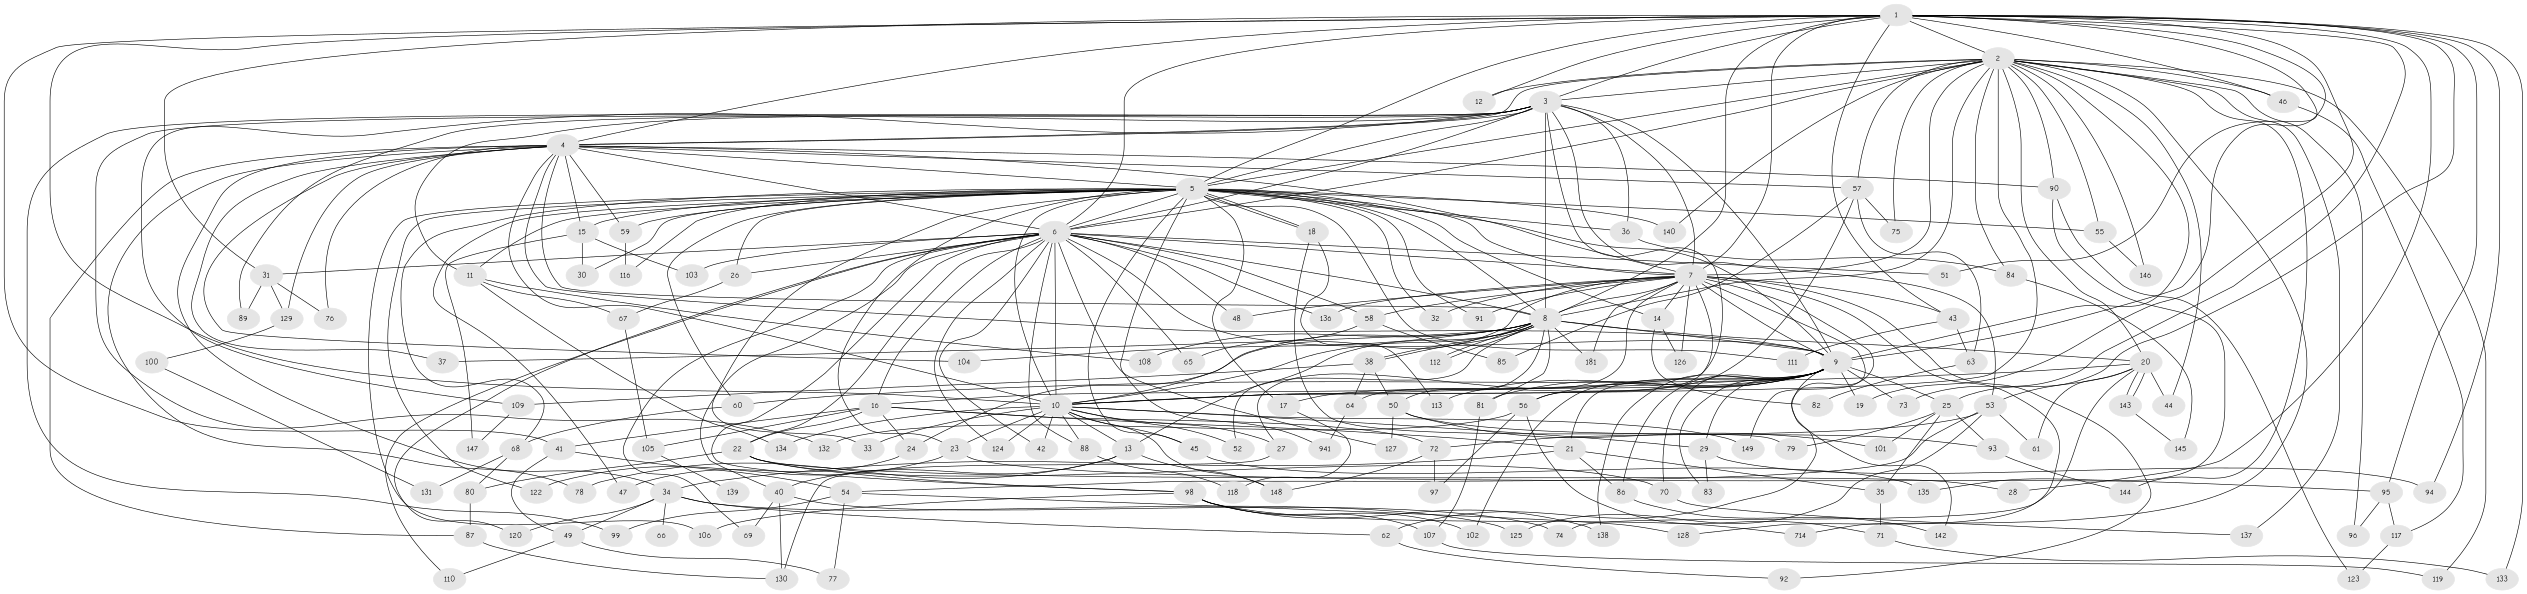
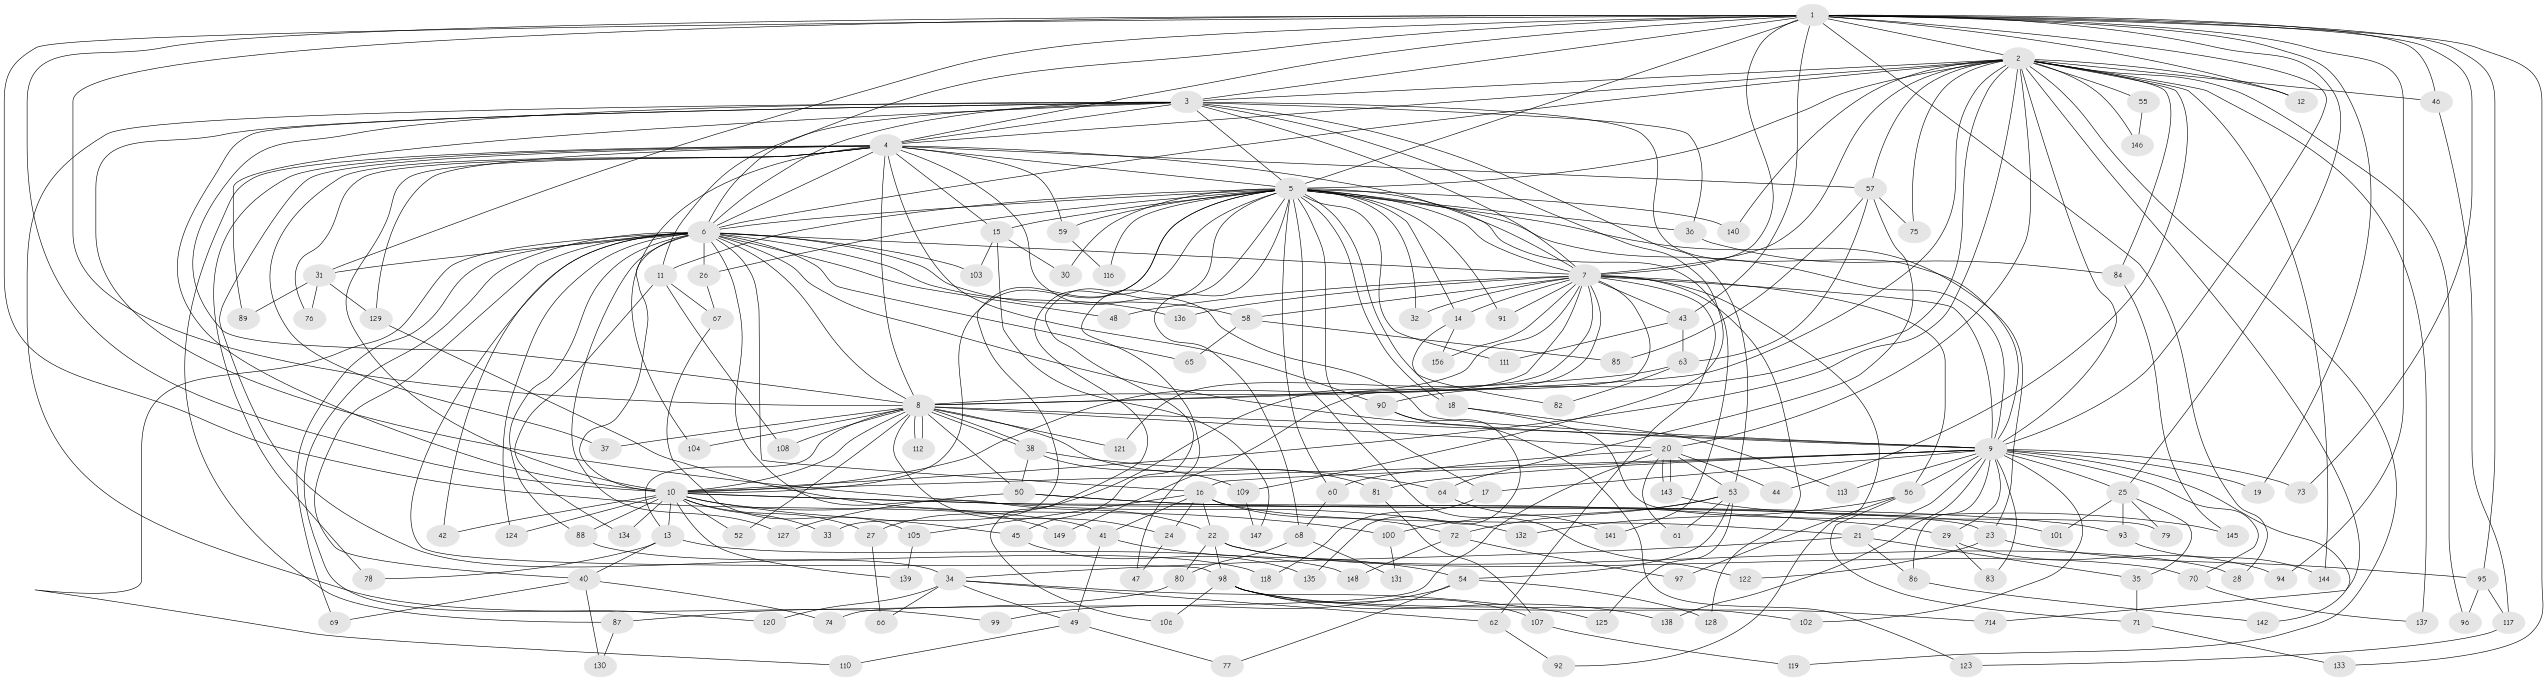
edge "5" -- "55": removed
edge "5" -- "8": now "63" -- "8"
node "51": removed
node "181": label "181" -> "121"
node "126": label "126" -> "156"
node "941": label "941" -> "141"
edge "10" -- "148": now "10" -- "139"
edge "27" -- "130": now "27" -- "66"
edge "53" -- "100": added
